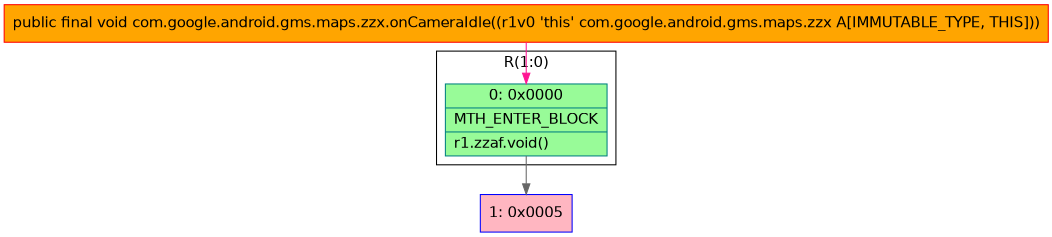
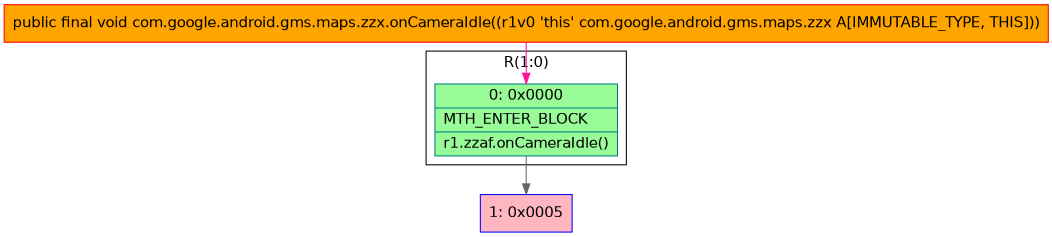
node "0: 0x0000": text "r1.zzaf.void()" -> "r1.zzaf.onCameraIdle()"
